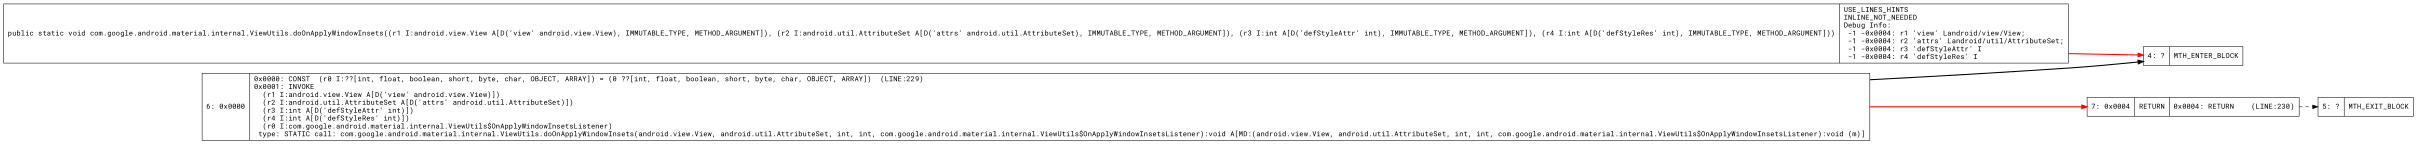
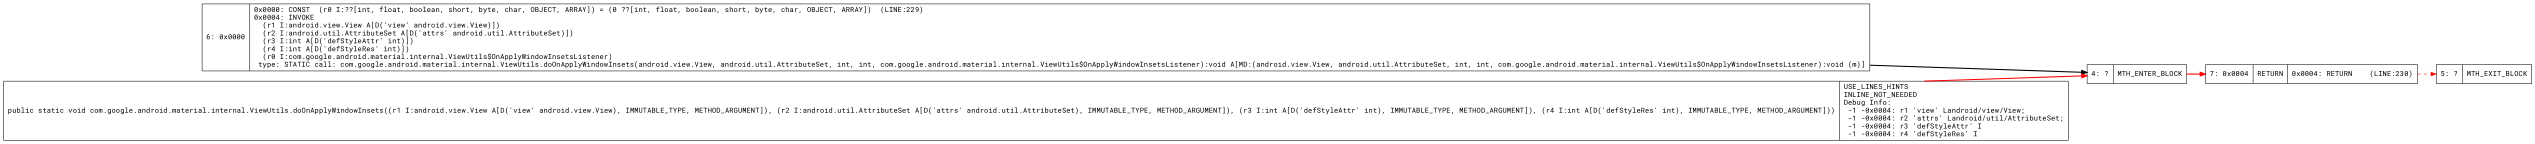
node "6: 0x0000": text "0x0001: INVOKE" -> "0x0004: INVOKE"
edge "6: 0x0000" -> "7: 0x0004": now "4: ?" -> "7: 0x0004"
edge "7: 0x0004" -> "5: ?": color black -> red
